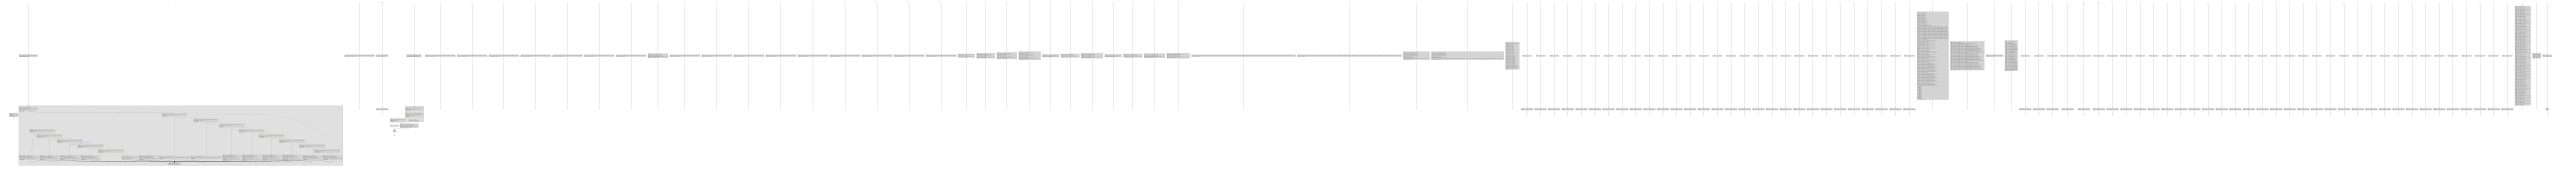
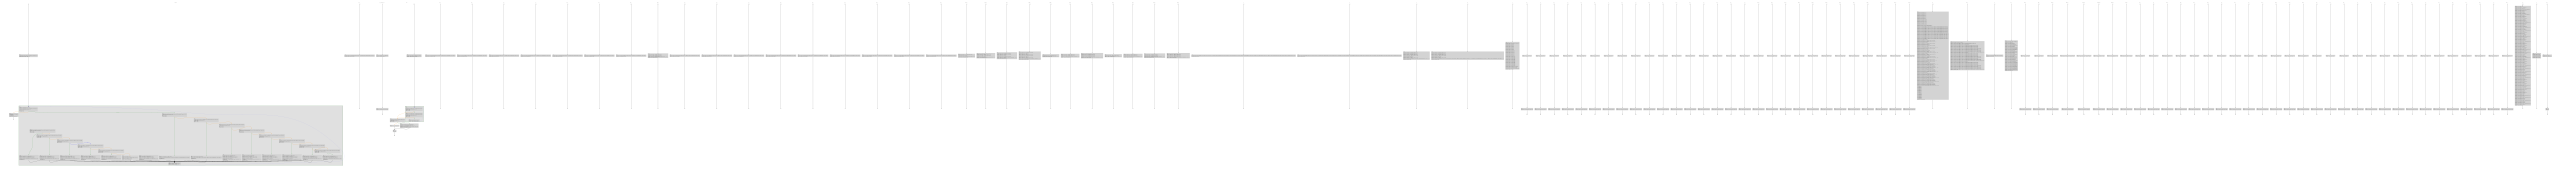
node "<bb 30>:": added
